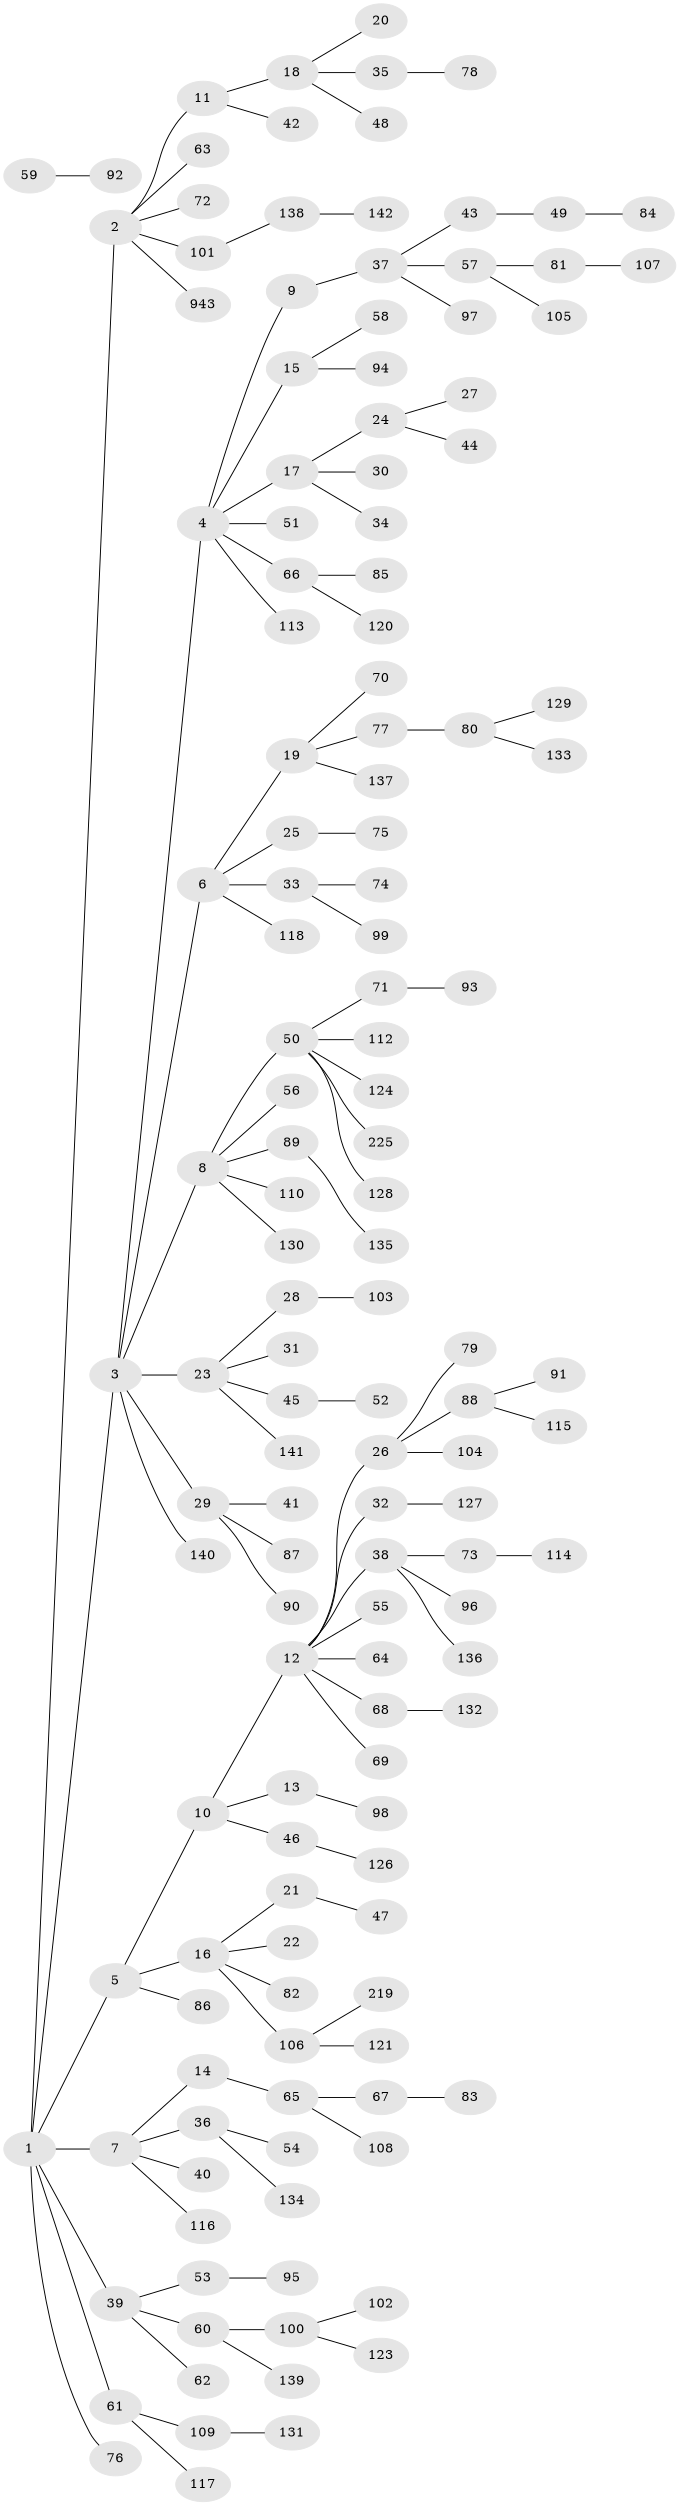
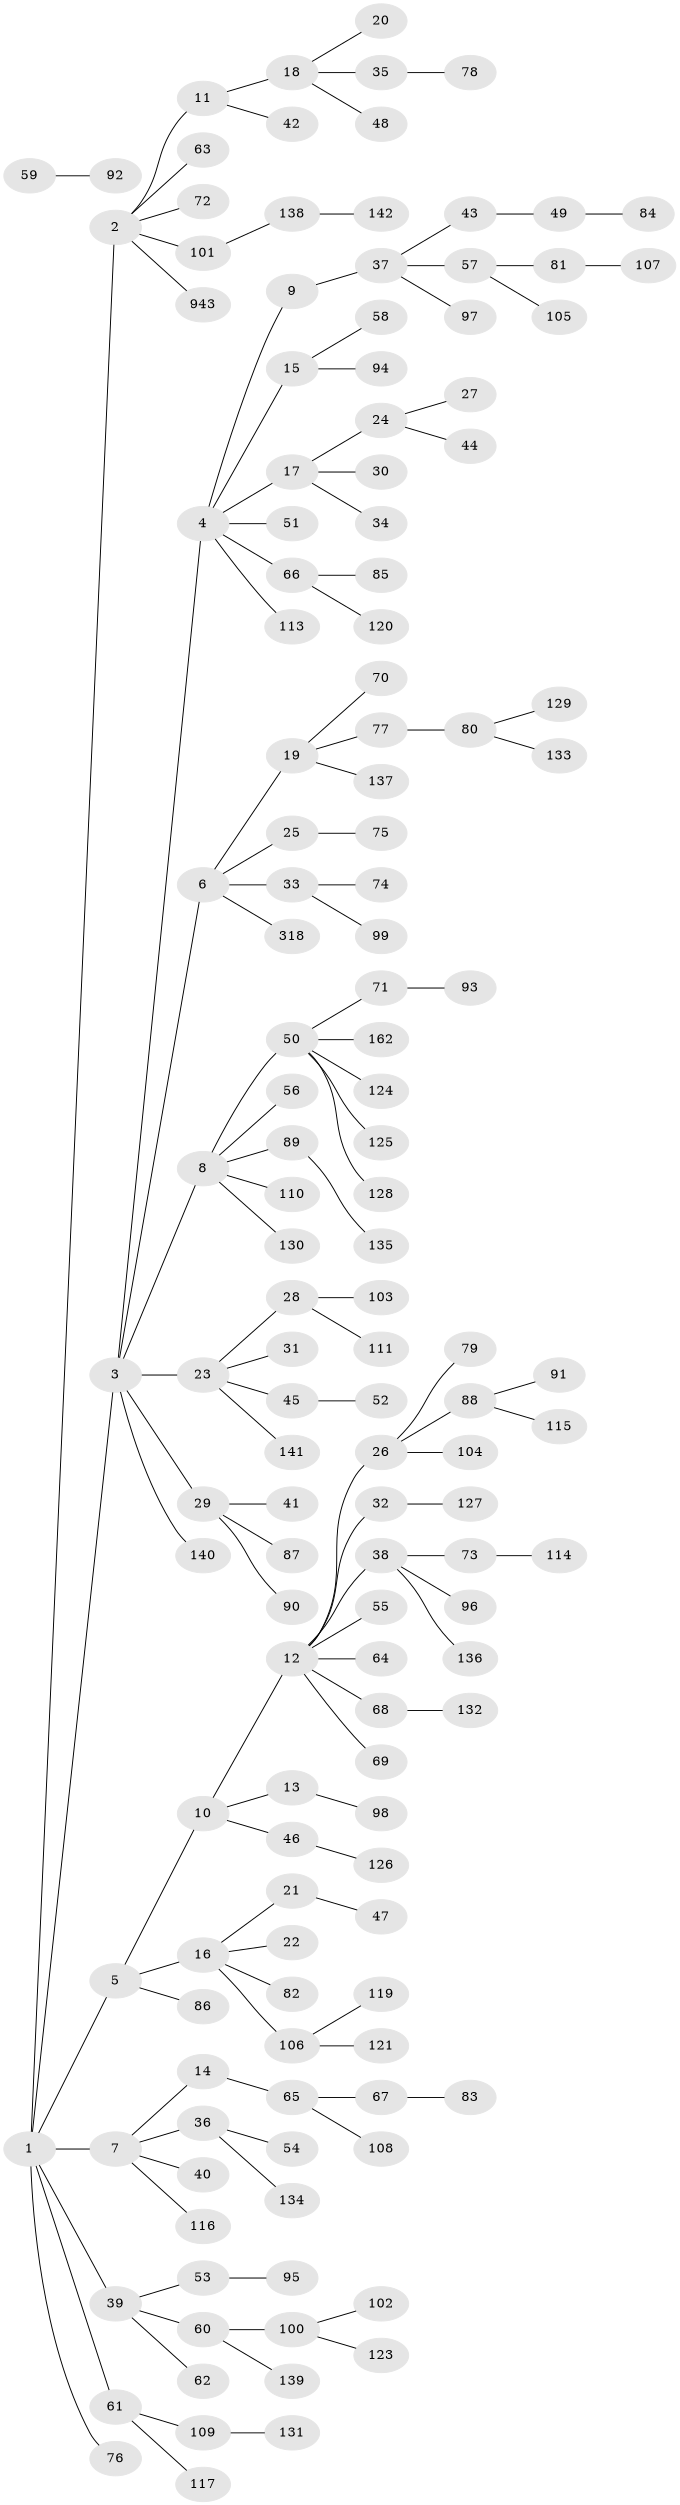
node "118": label "118" -> "318"
node "112": label "112" -> "162"
node "225": label "225" -> "125"
node "111": added
node "219": label "219" -> "119"
